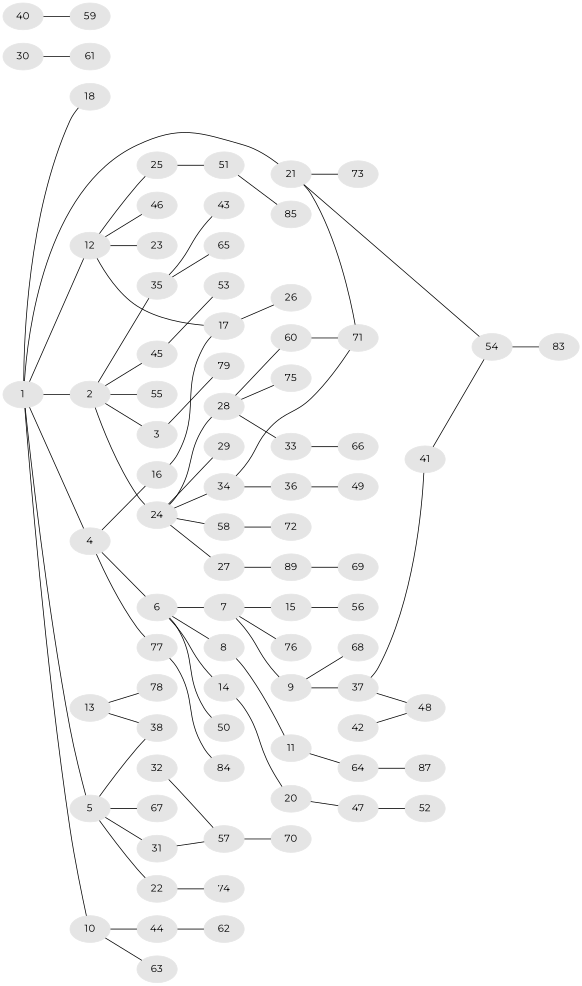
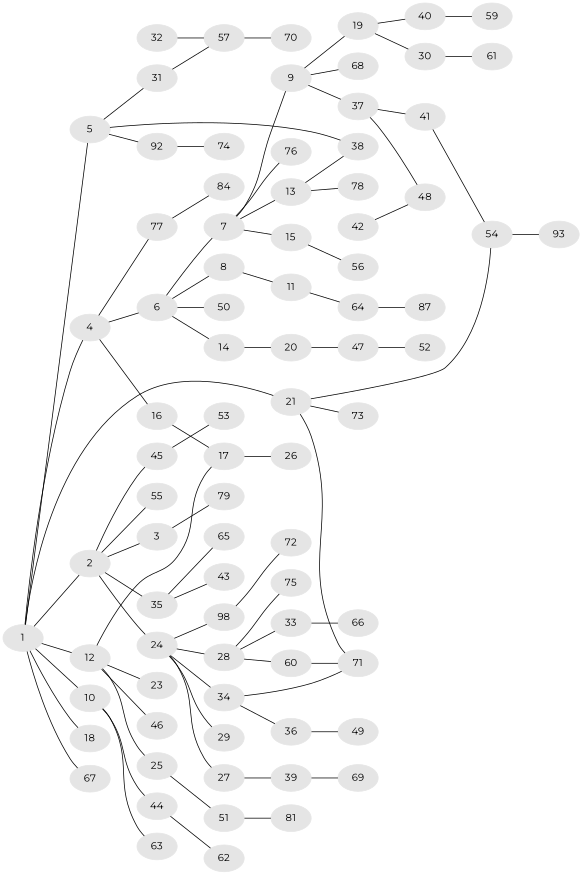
node "19": added
edge "13" -- "7": added
node "85": label "85" -> "81"
node "83": label "83" -> "93"
node "58": label "58" -> "98"
node "89": label "89" -> "39"
edge "5" -- "67": now "1" -- "67"
node "22": label "22" -> "92"
